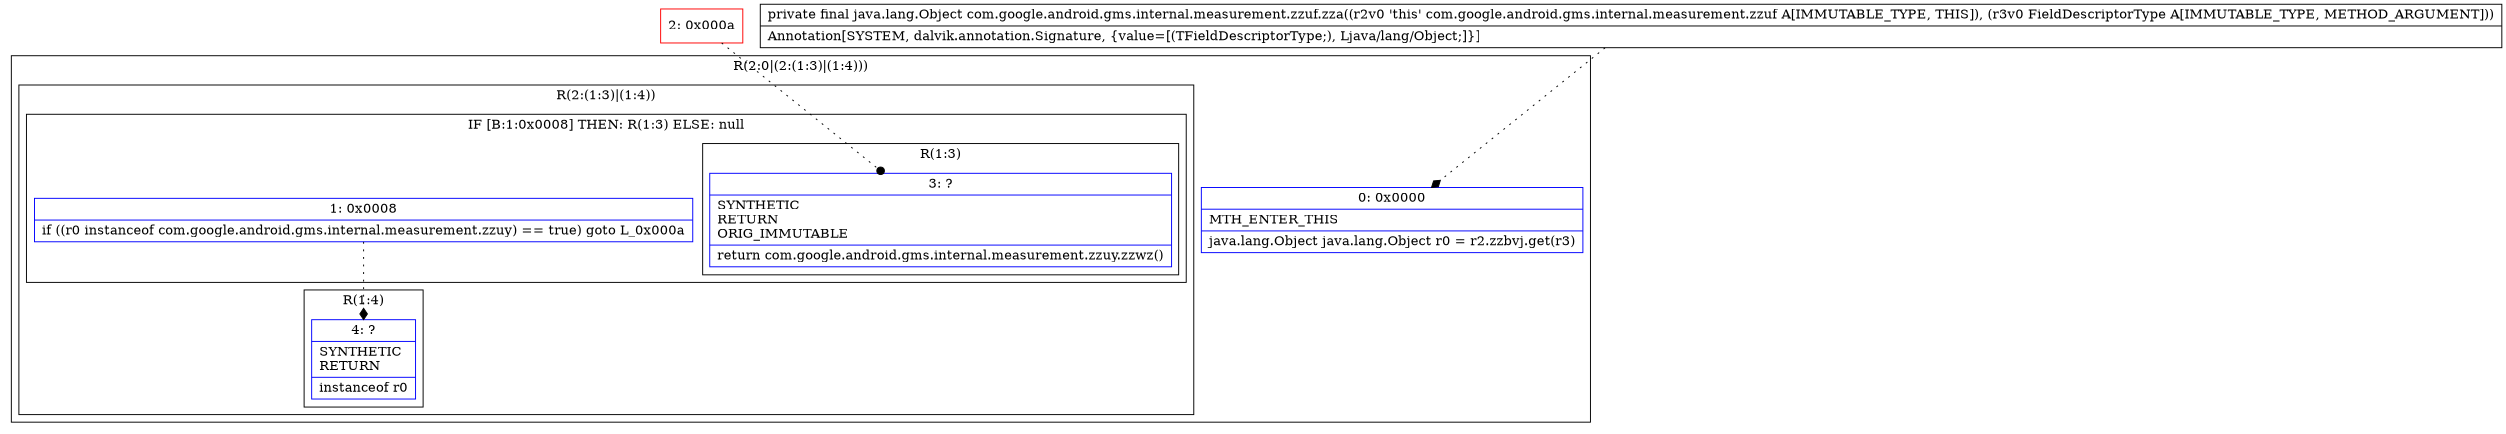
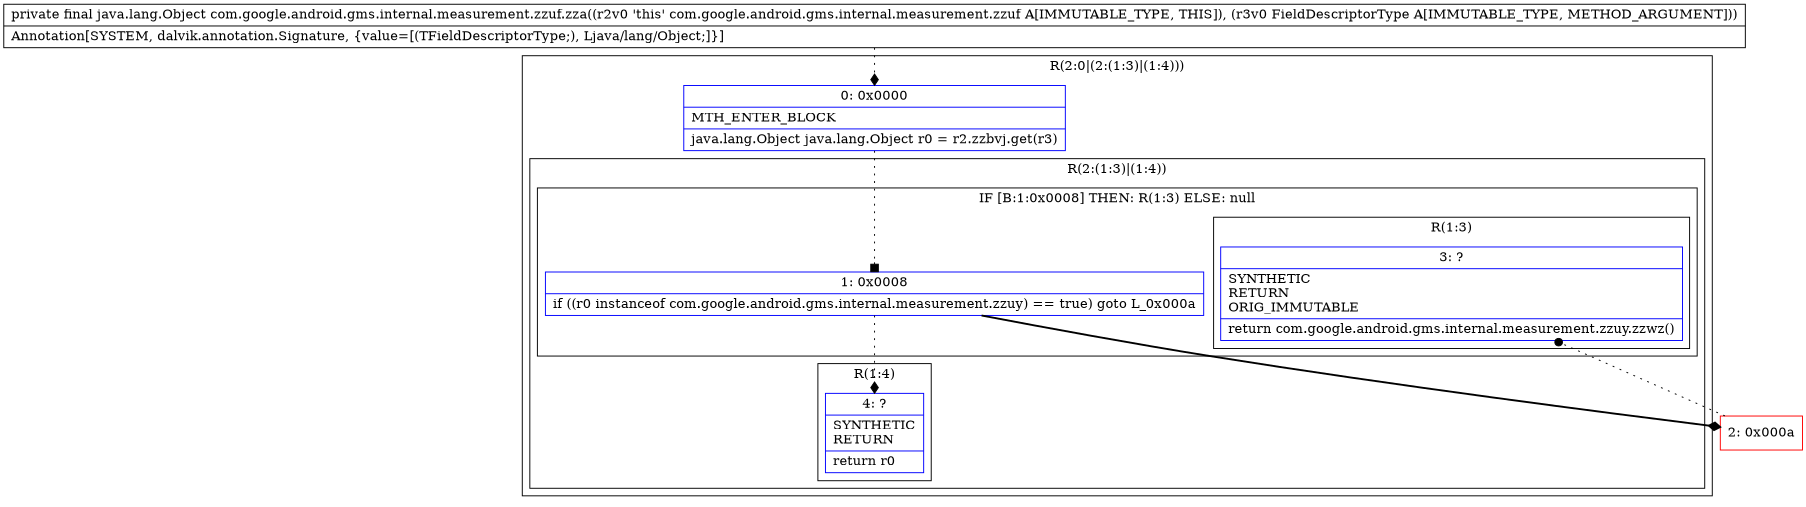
edge "0: 0x0000" -> "1: 0x0008": added
node "0: 0x0000": text "MTH_ENTER_THIS" -> "MTH_ENTER_BLOCK"
edge "1: 0x0008" -> "2: 0x000a": added
node "4: ?": text "instanceof r0" -> "return r0"
